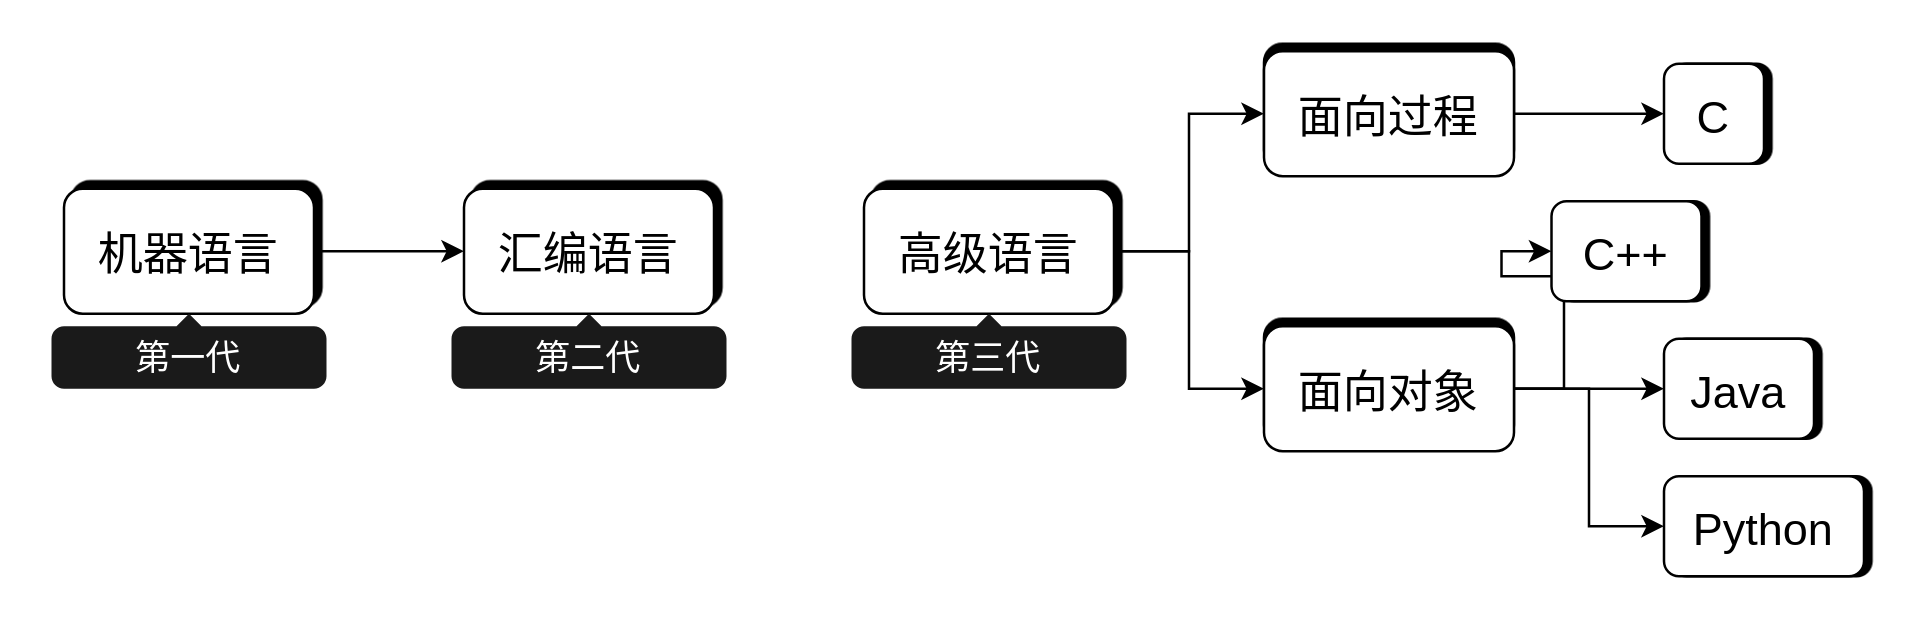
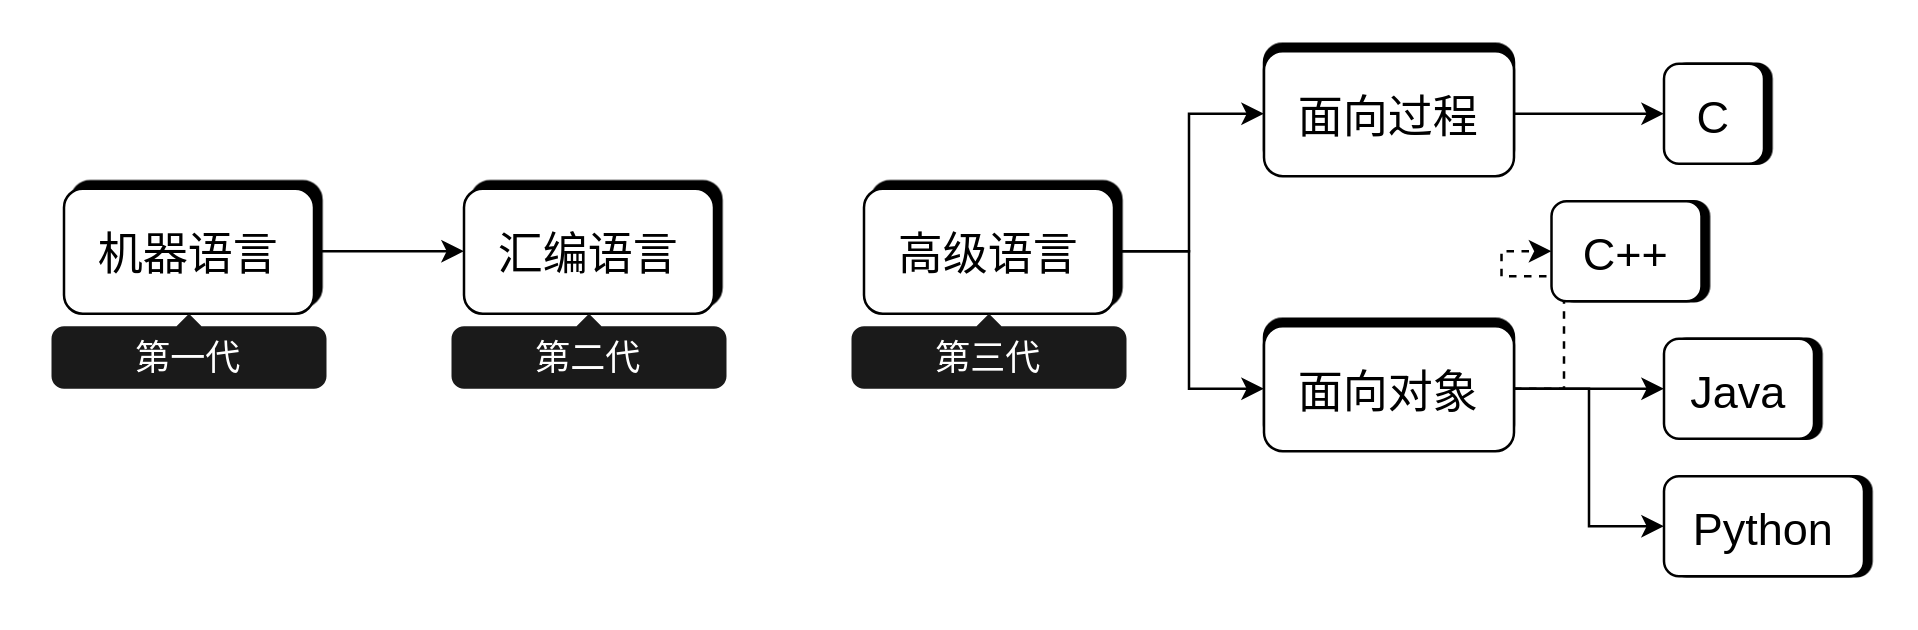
edge "面向对象" -> "C++": style solid -> dashed
